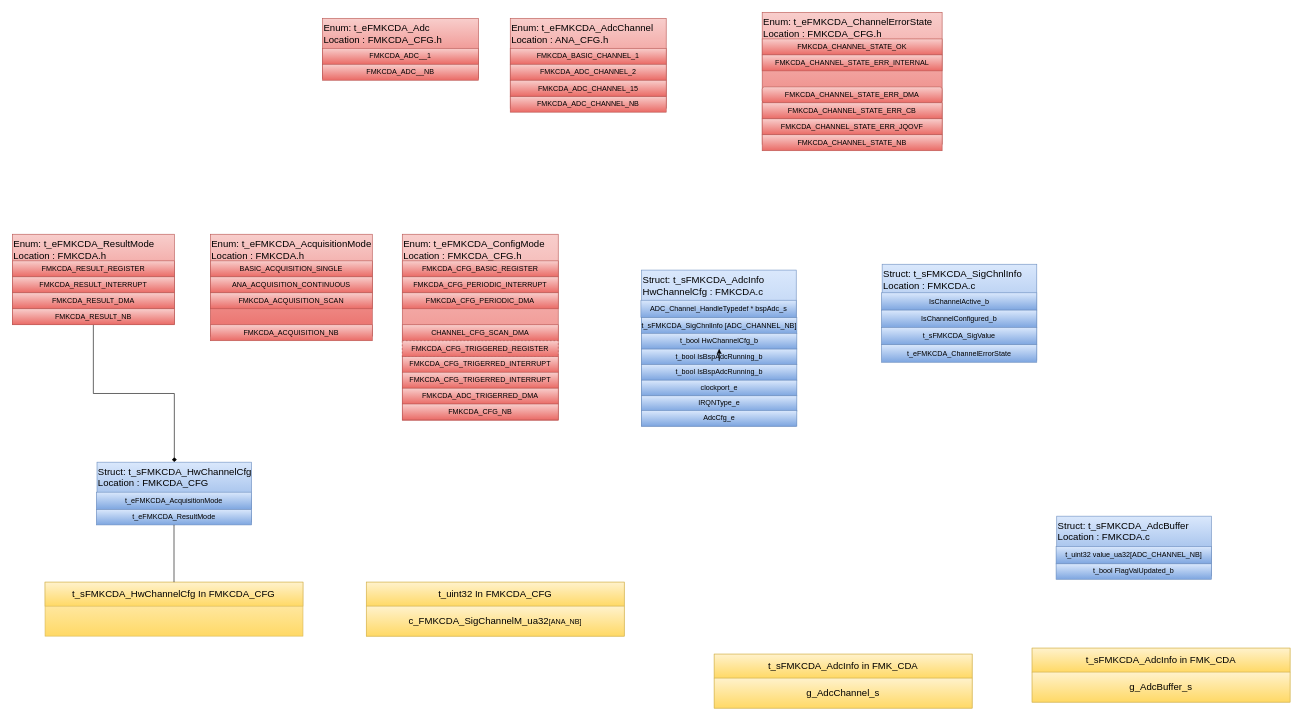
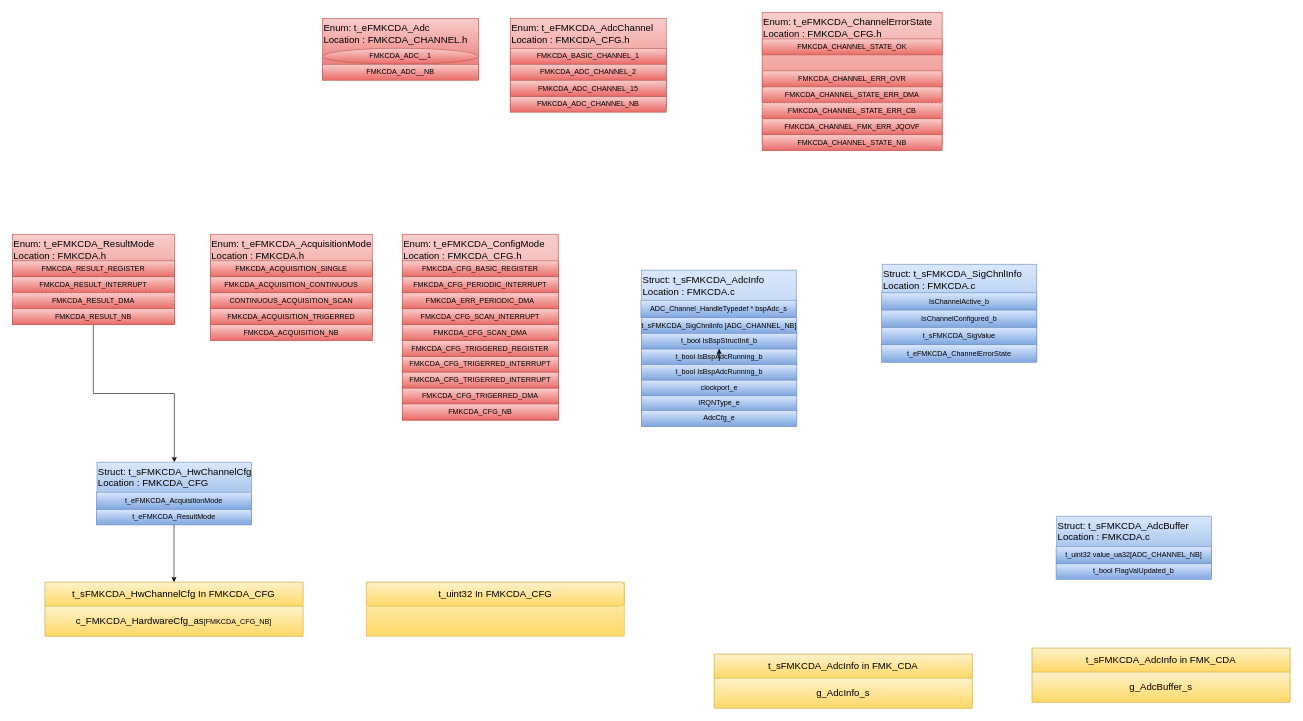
node "Enum: t_eFMKCDA_Adc Location : FMKCDA_CFG.h": label "Enum: t_eFMKCDA_Adc Location : FMKCDA_CFG.h" -> "Enum: t_eFMKCDA_Adc Location : FMKCDA_CHANNEL.h"
node "Enum: t_eFMKCDA_AdcChannel Location : ANA_CFG.h": label "Enum: t_eFMKCDA_AdcChannel Location : ANA_CFG.h" -> "Enum: t_eFMKCDA_AdcChannel Location : FMKCDA_CFG.h"
node "FMKCDA_ADC__1": shape rectangle -> ellipse
node "FMKCDA_CHANNEL_STATE_ERR_INTERNAL": removed
node "FMKCDA_CHANNEL_ERR_OVR": added
node "FMKCDA_CHANNEL_STATE_ERR_CB": style solid -> dashed
node "FMKCDA_CHANNEL_STATE_ERR_JQOVF": label "FMKCDA_CHANNEL_STATE_ERR_JQOVF" -> "FMKCDA_CHANNEL_FMK_ERR_JQOVF"
node "BASIC_ACQUISITION_SINGLE": label "BASIC_ACQUISITION_SINGLE" -> "FMKCDA_ACQUISITION_SINGLE"
node "ANA_ACQUISITION_CONTINUOUS": label "ANA_ACQUISITION_CONTINUOUS" -> "FMKCDA_ACQUISITION_CONTINUOUS"
node "Struct: t_sFMKCDA_AdcInfo HwChannelCfg : FMKCDA.c": label "Struct: t_sFMKCDA_AdcInfo HwChannelCfg : FMKCDA.c" -> "Struct: t_sFMKCDA_AdcInfo Location : FMKCDA.c"
node "FMKCDA_RESULT_DMA": style solid -> dashed
node "FMKCDA_ACQUISITION_SCAN": label "FMKCDA_ACQUISITION_SCAN" -> "CONTINUOUS_ACQUISITION_SCAN"
node "FMKCDA_CFG_PERIODIC_DMA": label "FMKCDA_CFG_PERIODIC_DMA" -> "FMKCDA_ERR_PERIODIC_DMA"
node "FMKCDA_ACQUISITION_TRIGERRED": added
node "FMKCDA_CFG_SCAN_INTERRUPT": added
node "CHANNEL_CFG_SCAN_DMA": label "CHANNEL_CFG_SCAN_DMA" -> "FMKCDA_CFG_SCAN_DMA"
node "t_bool HwChannelCfg_b": label "t_bool HwChannelCfg_b" -> "t_bool IsBspStructInit_b"
node "FMKCDA_CFG_TRIGGERED_REGISTER": style dashed -> solid
node "FMKCDA_ADC_TRIGERRED_DMA": label "FMKCDA_ADC_TRIGERRED_DMA" -> "FMKCDA_CFG_TRIGERRED_DMA"
edge "FMKCDA_RESULT_NB" -> "Struct: t_sFMKCDA_HwChannelCfg Location : FMKCDA_CFG": arrowhead diamond -> classic
edge "t_eFMKCDA_ResultMode" -- "t_sFMKCDA_HwChannelCfg In FMKCDA_CFG": arrowhead none -> classic
node "t_uint32 In FMKCDA_CFG": shape rectangle -> rounded rectangle
node "c_FMKCDA_HardwareCfg_as[FMKCDA_CFG_NB]": added
node "c_FMKCDA_SigChannelM_ua32[ANA_NB]": removed
node "g_AdcChannel_s": label "g_AdcChannel_s" -> "g_AdcInfo_s"
